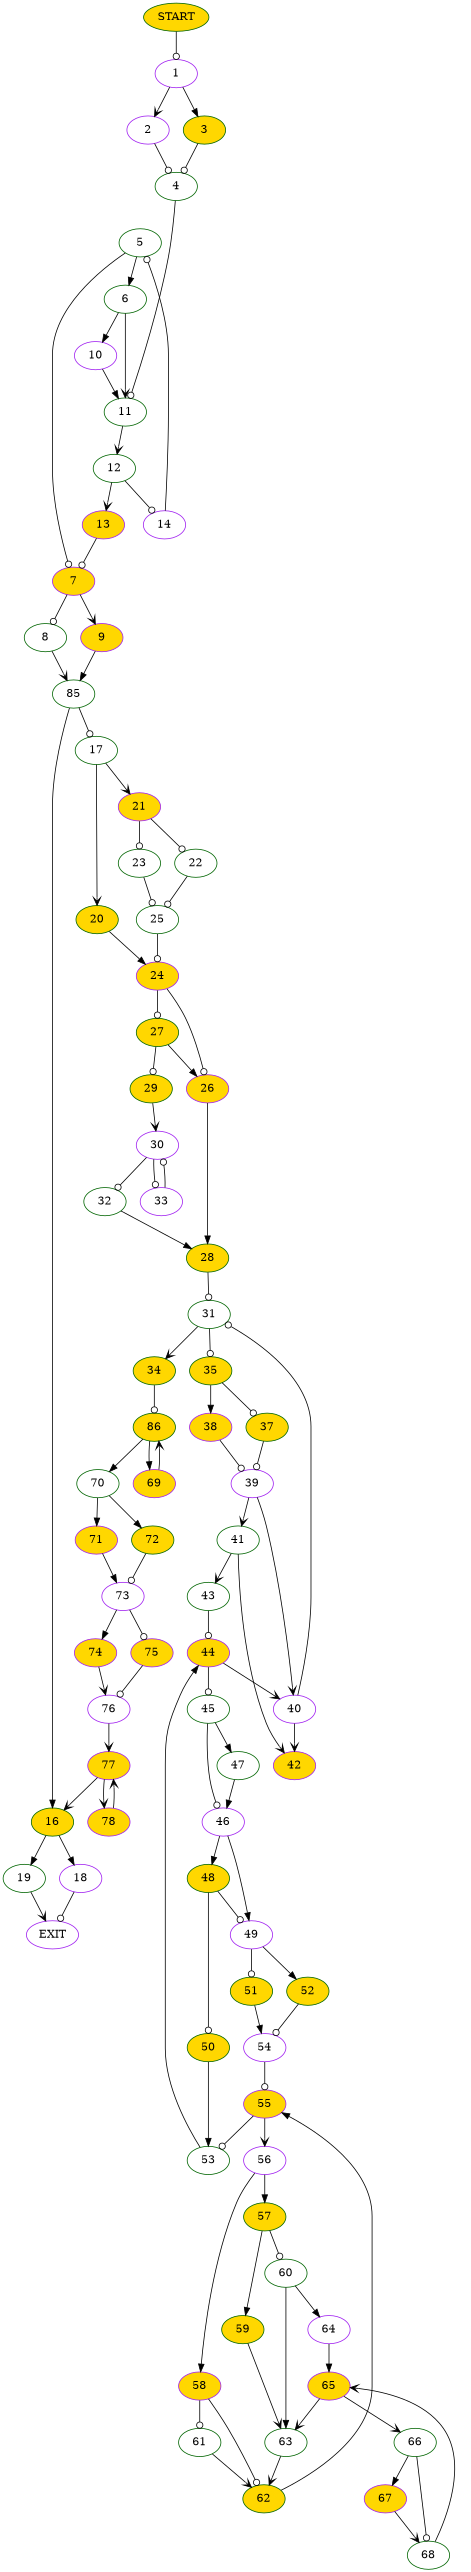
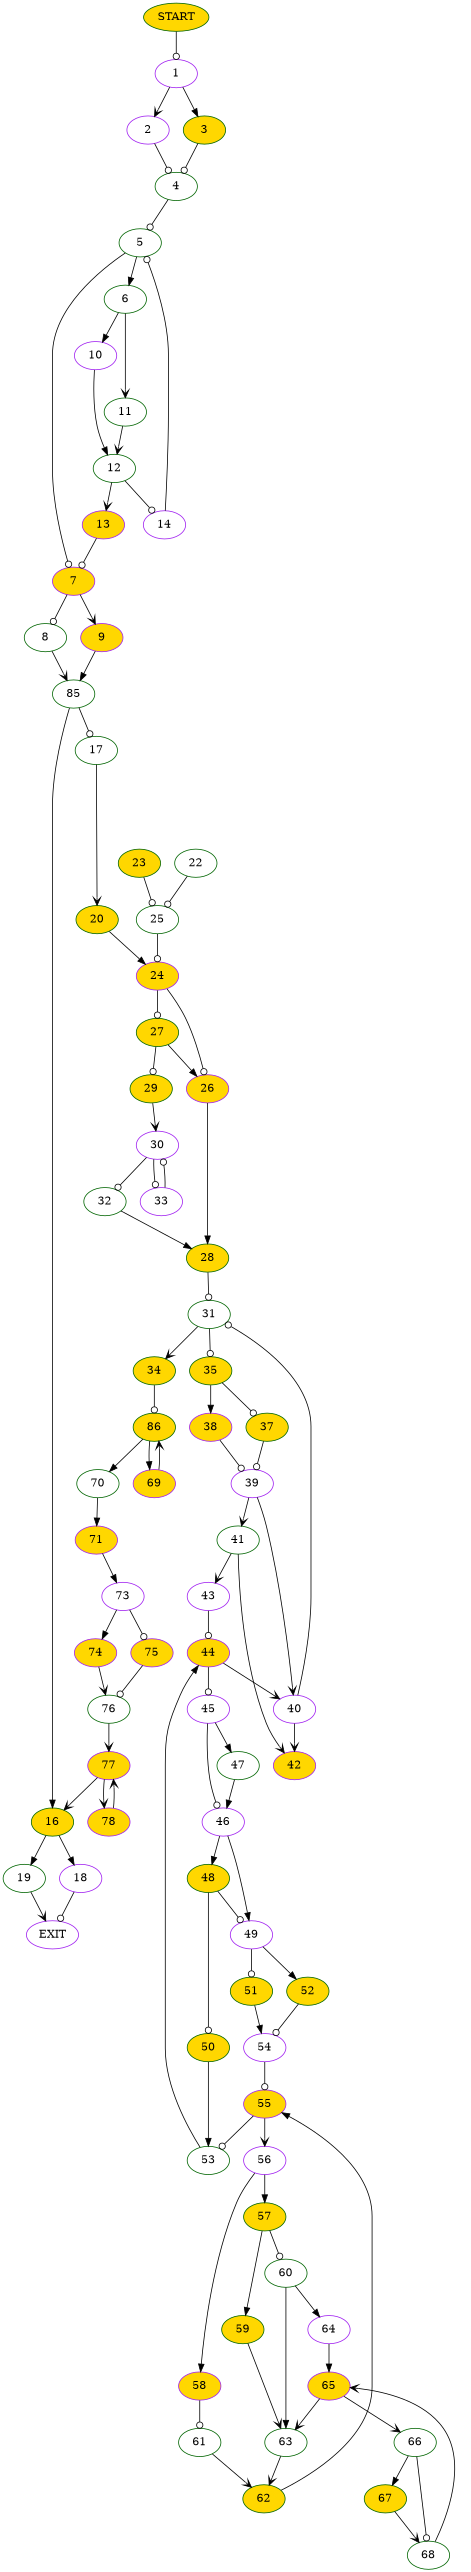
edge "4" -> "11": now "4" -> "5"
edge "10" -> "11": now "10" -> "12"
node "21": removed
node "23": fillcolor white -> gold
node "72": removed
node "43": color darkgreen -> purple
node "76": color purple -> darkgreen
node "45": color darkgreen -> purple
edge "58" -> "62": removed
node "67": color purple -> darkgreen
